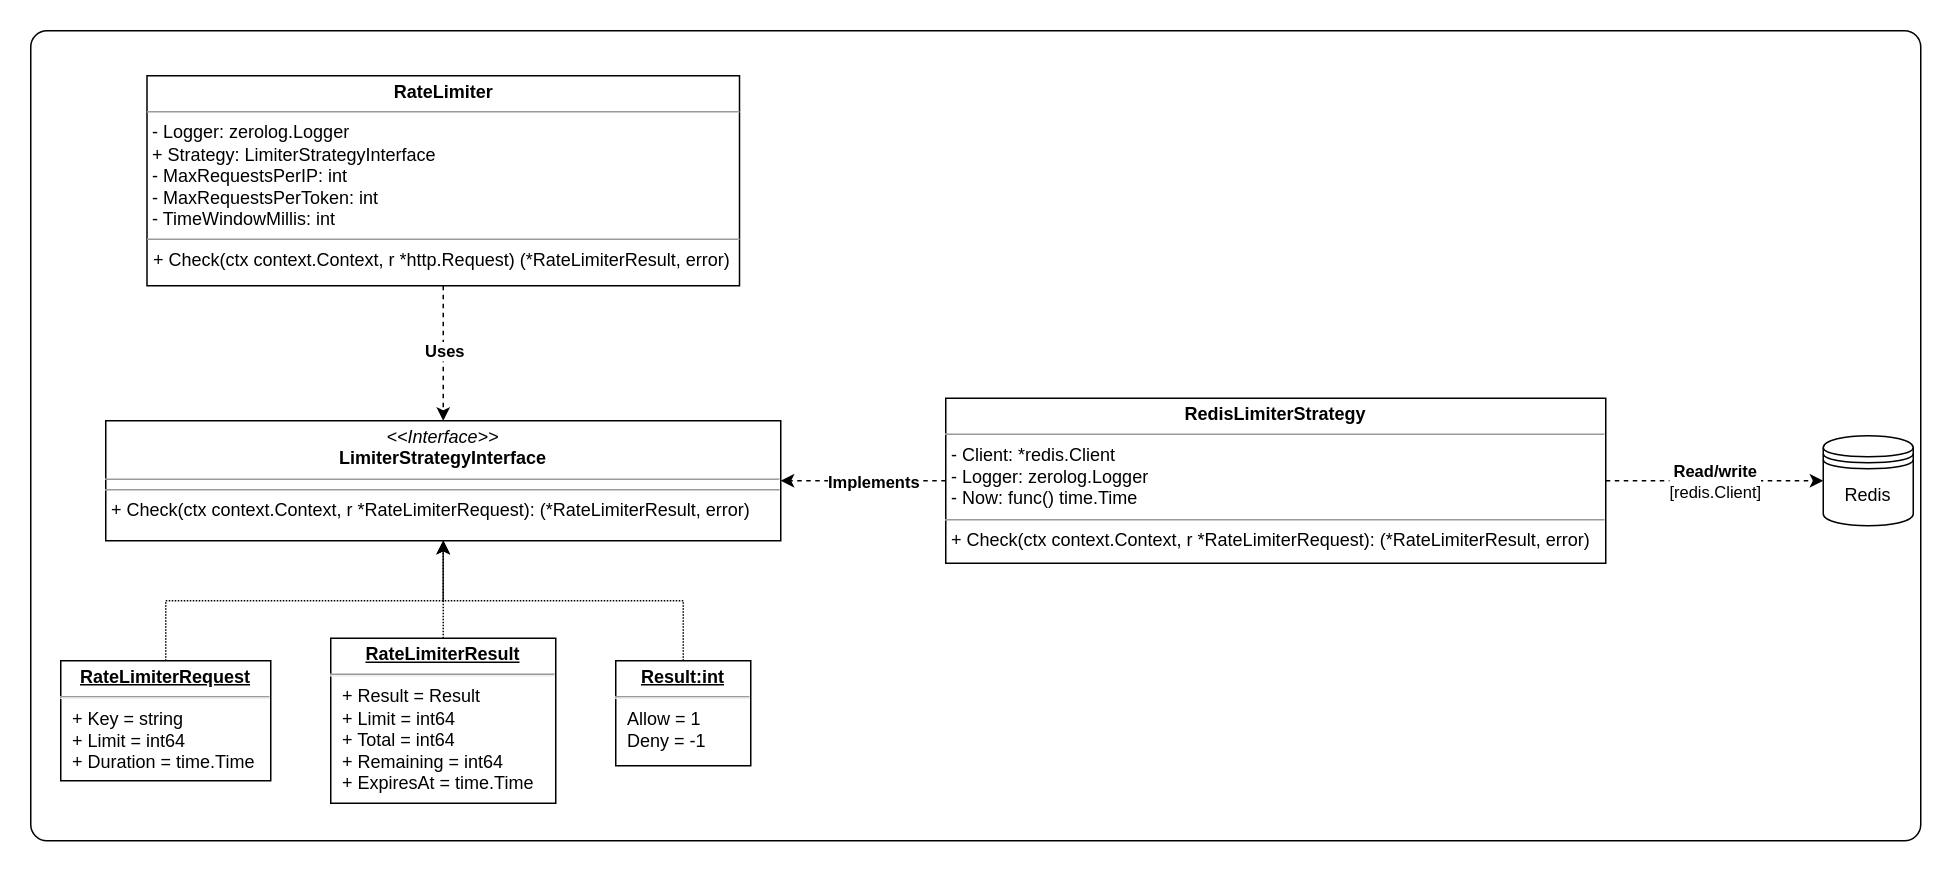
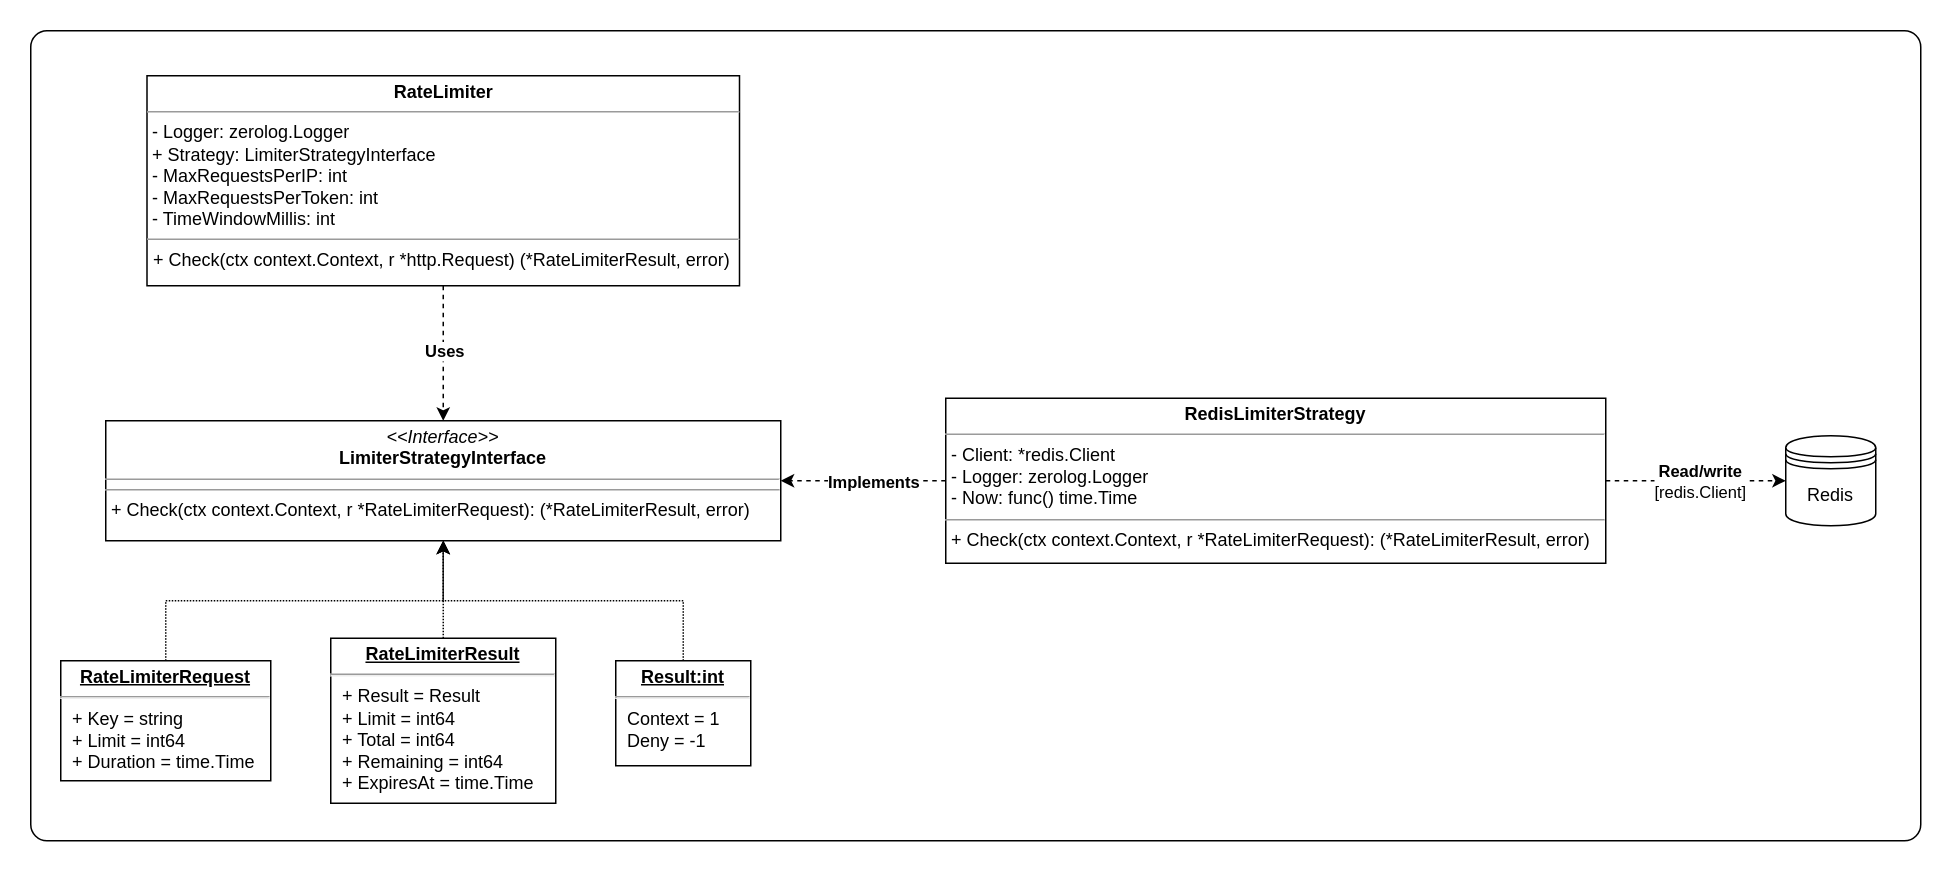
node "Redis": moved (1868, 481) -> (1831, 481)
node "Result:int Allow = 1 Deny = -1": label "Result:int Allow = 1 Deny = -1" -> "Result:int Context = 1 Deny = -1"
